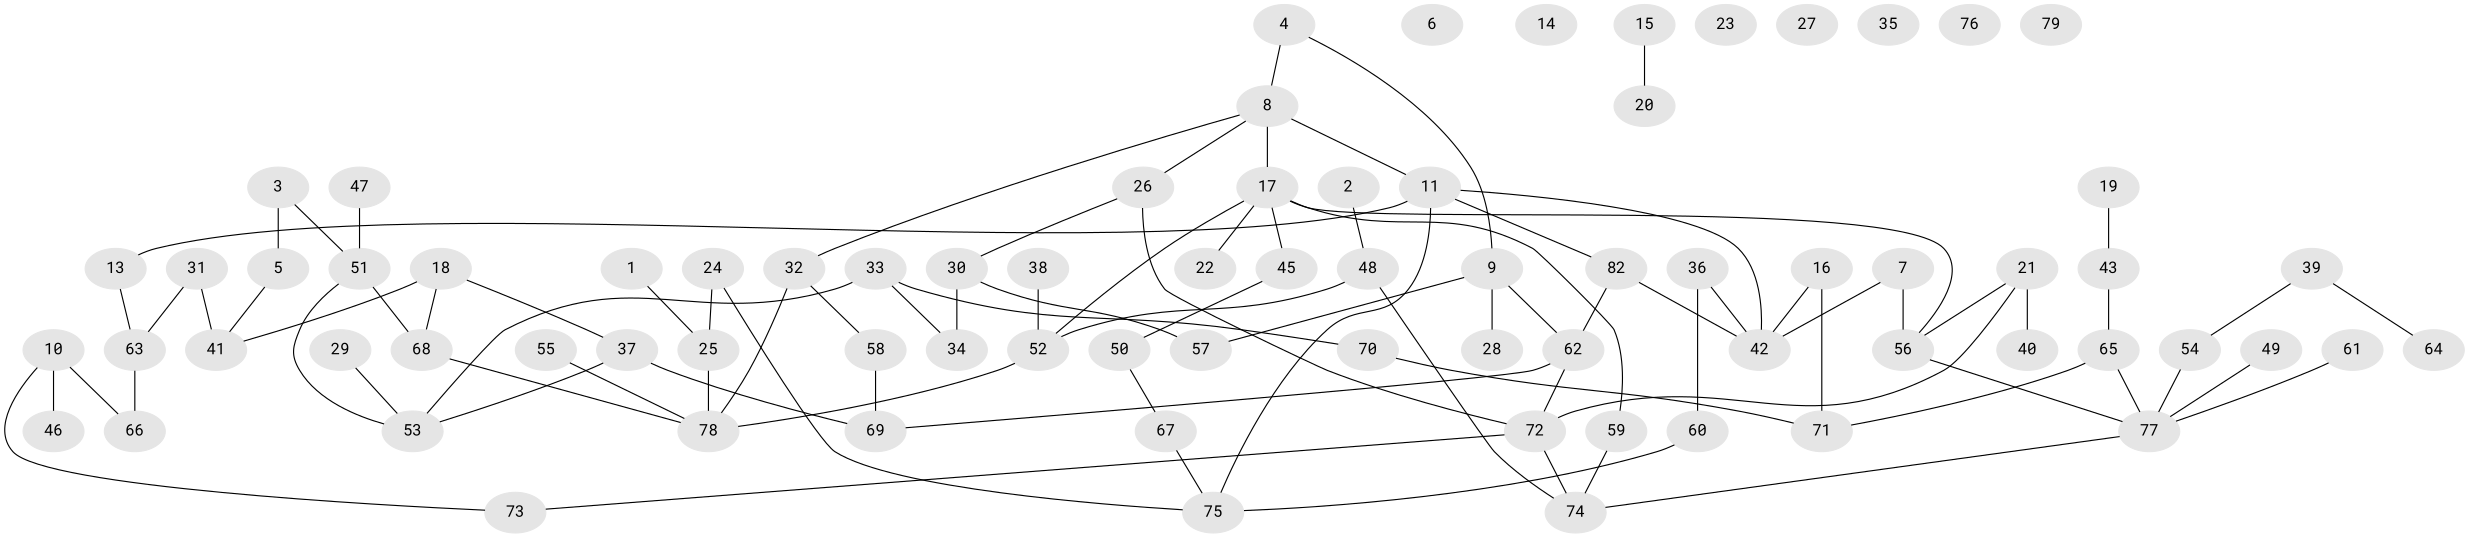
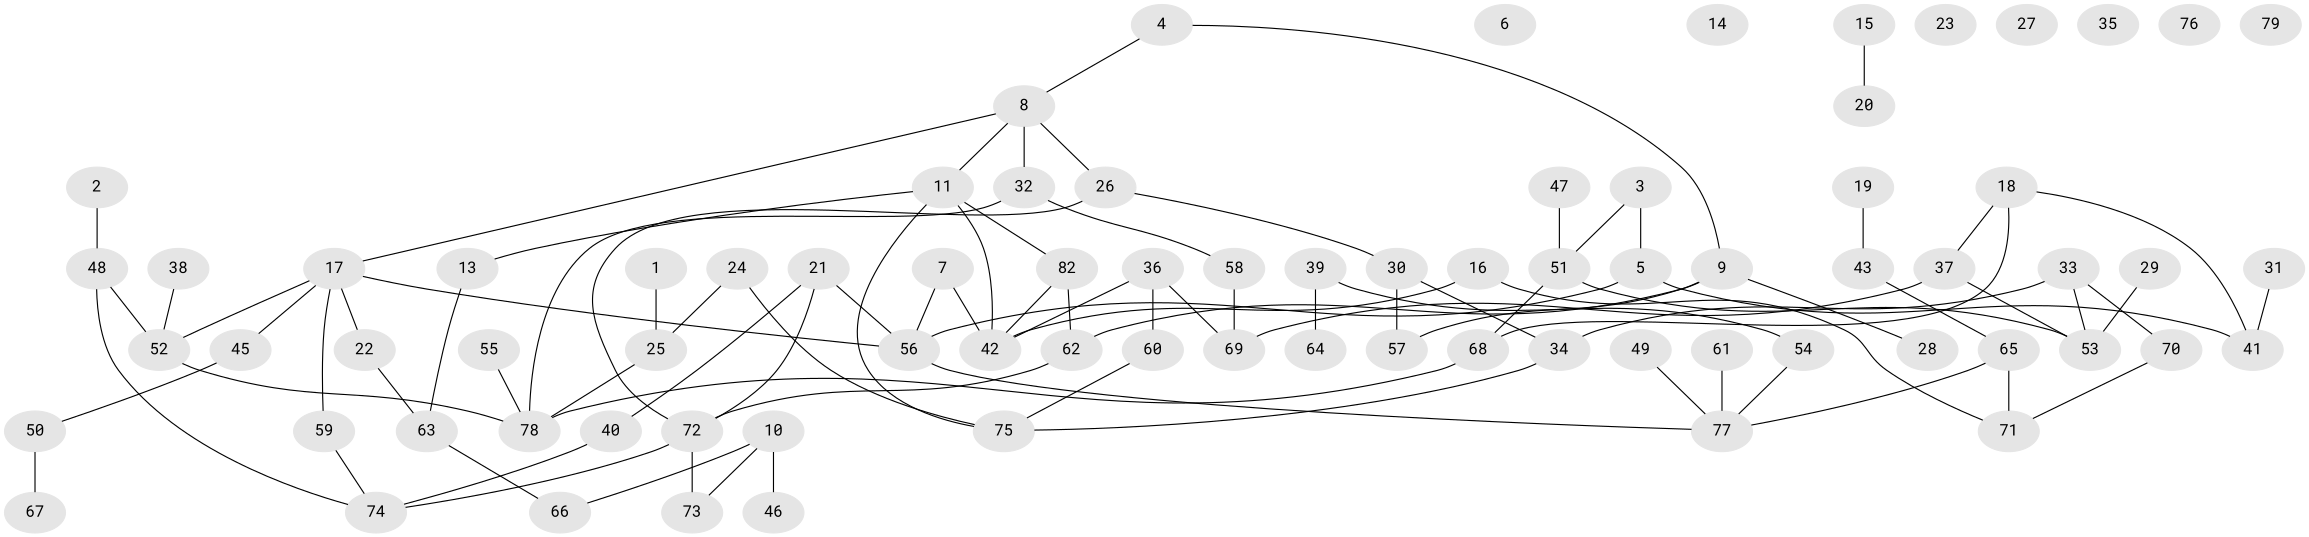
edge "5" -- "56": added
edge "31" -- "63": now "22" -- "63"
edge "62" -- "69": now "36" -- "69"
edge "67" -- "75": now "34" -- "75"
edge "77" -- "74": now "40" -- "74"
